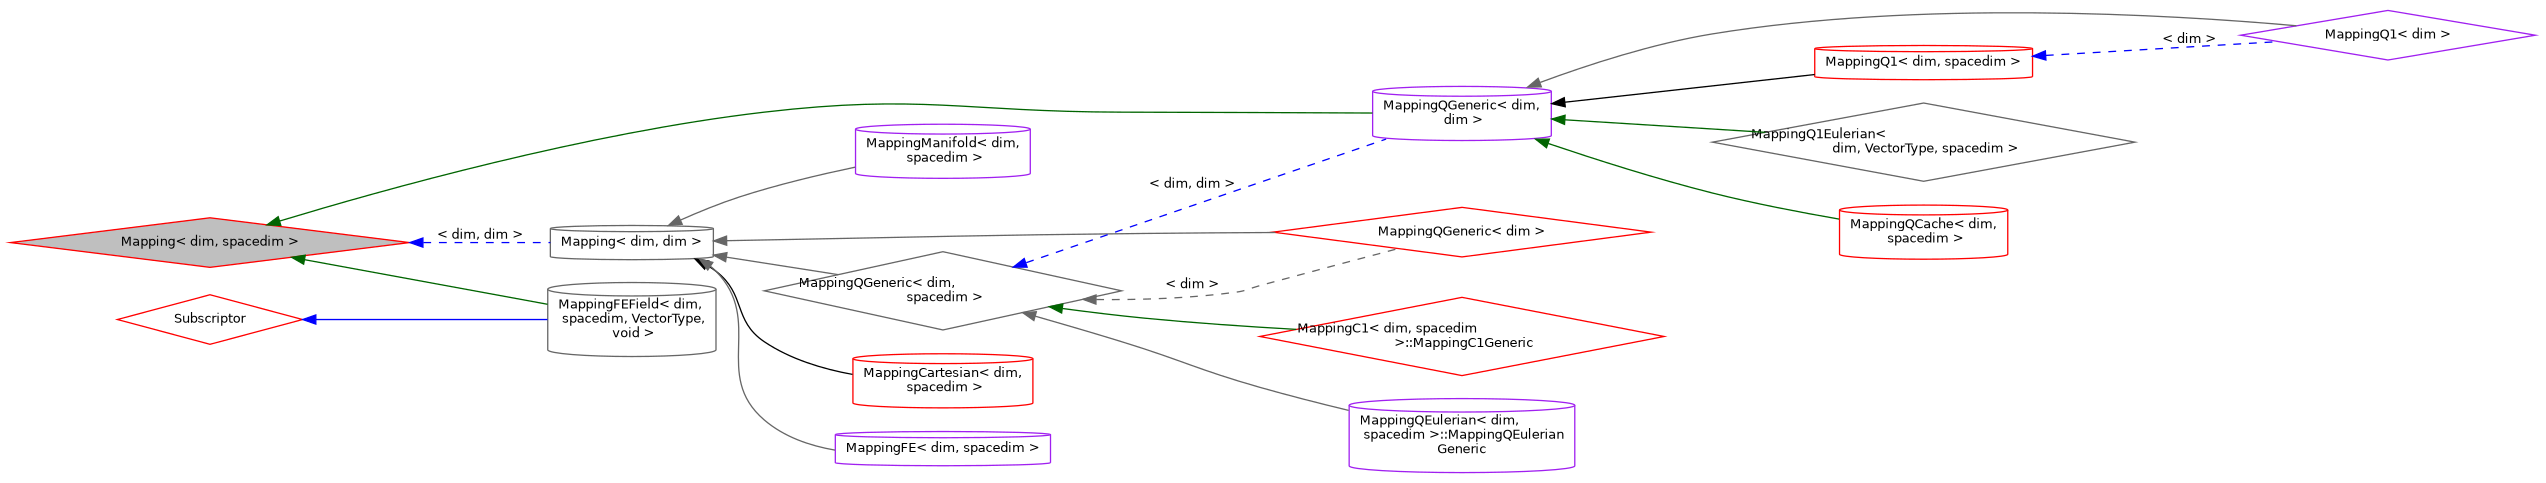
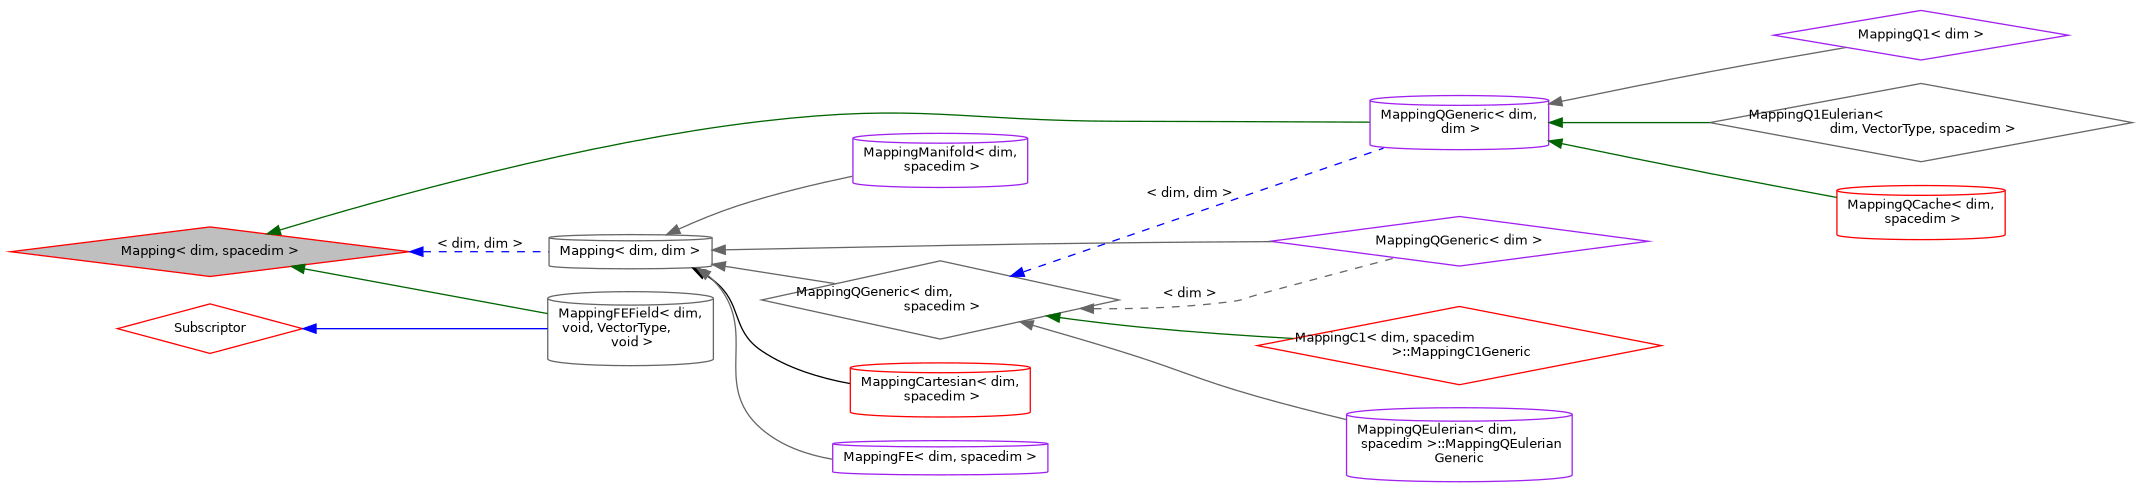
node "MappingQ1< dim, spacedim >": removed
node "MappingQGeneric< dim >": color red -> purple
node "MappingFEField< dim, spacedim, VectorType, void >": label "MappingFEField< dim, spacedim, VectorType, void >" -> "MappingFEField< dim, void, VectorType, void >"
